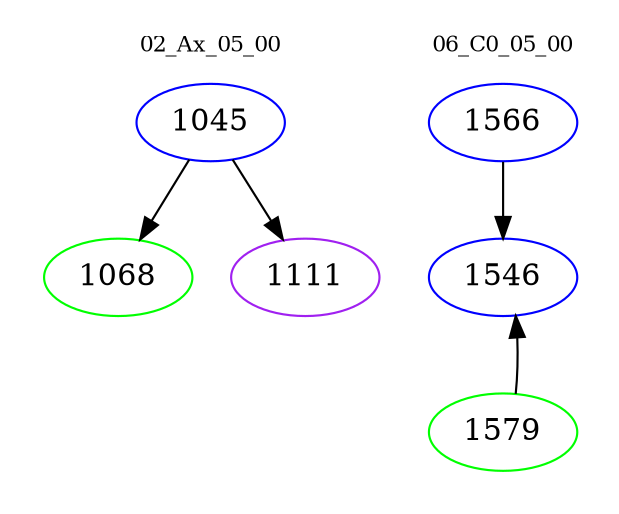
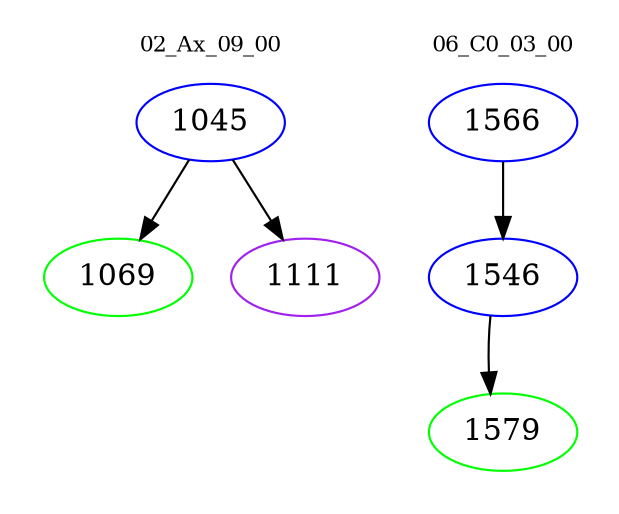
cluster "02_Ax_05_00": label "02_Ax_05_00" -> "02_Ax_09_00"
cluster "06_C0_05_00": label "06_C0_05_00" -> "06_C0_03_00"
node "1068": label "1068" -> "1069"
edge "1579" -> "1546": reversed
